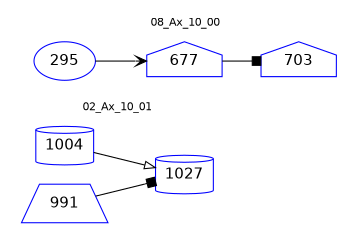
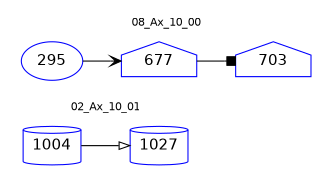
node "991": removed
